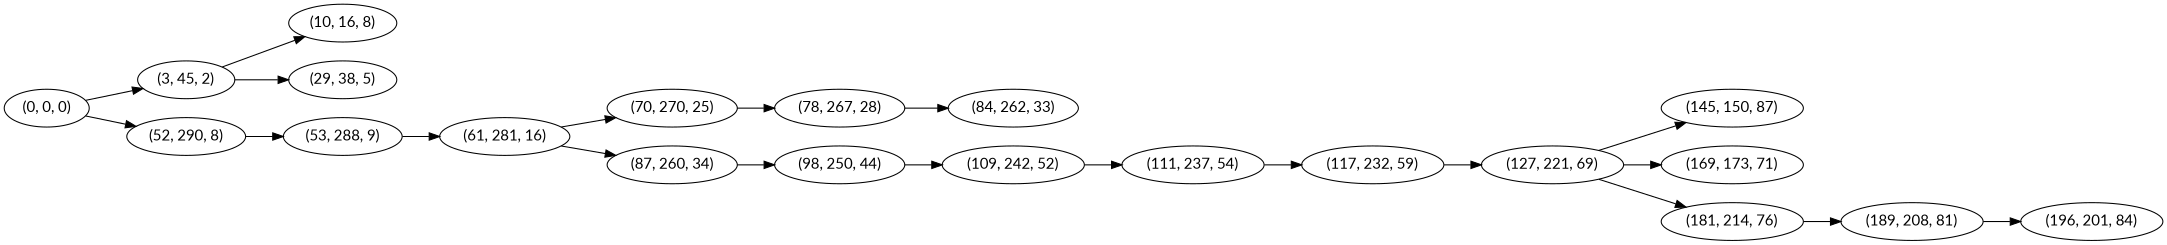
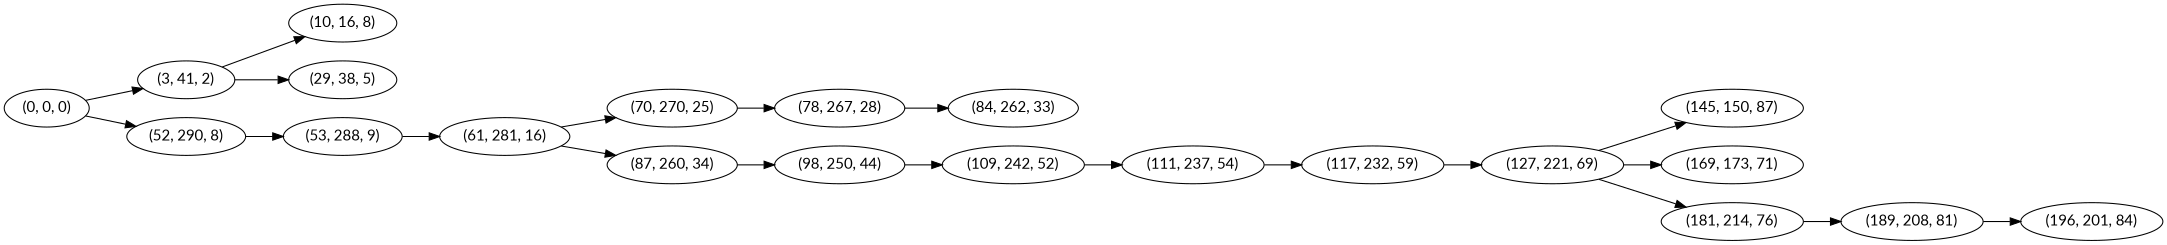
node "(3, 45, 2)": label "(3, 45, 2)" -> "(3, 41, 2)"
